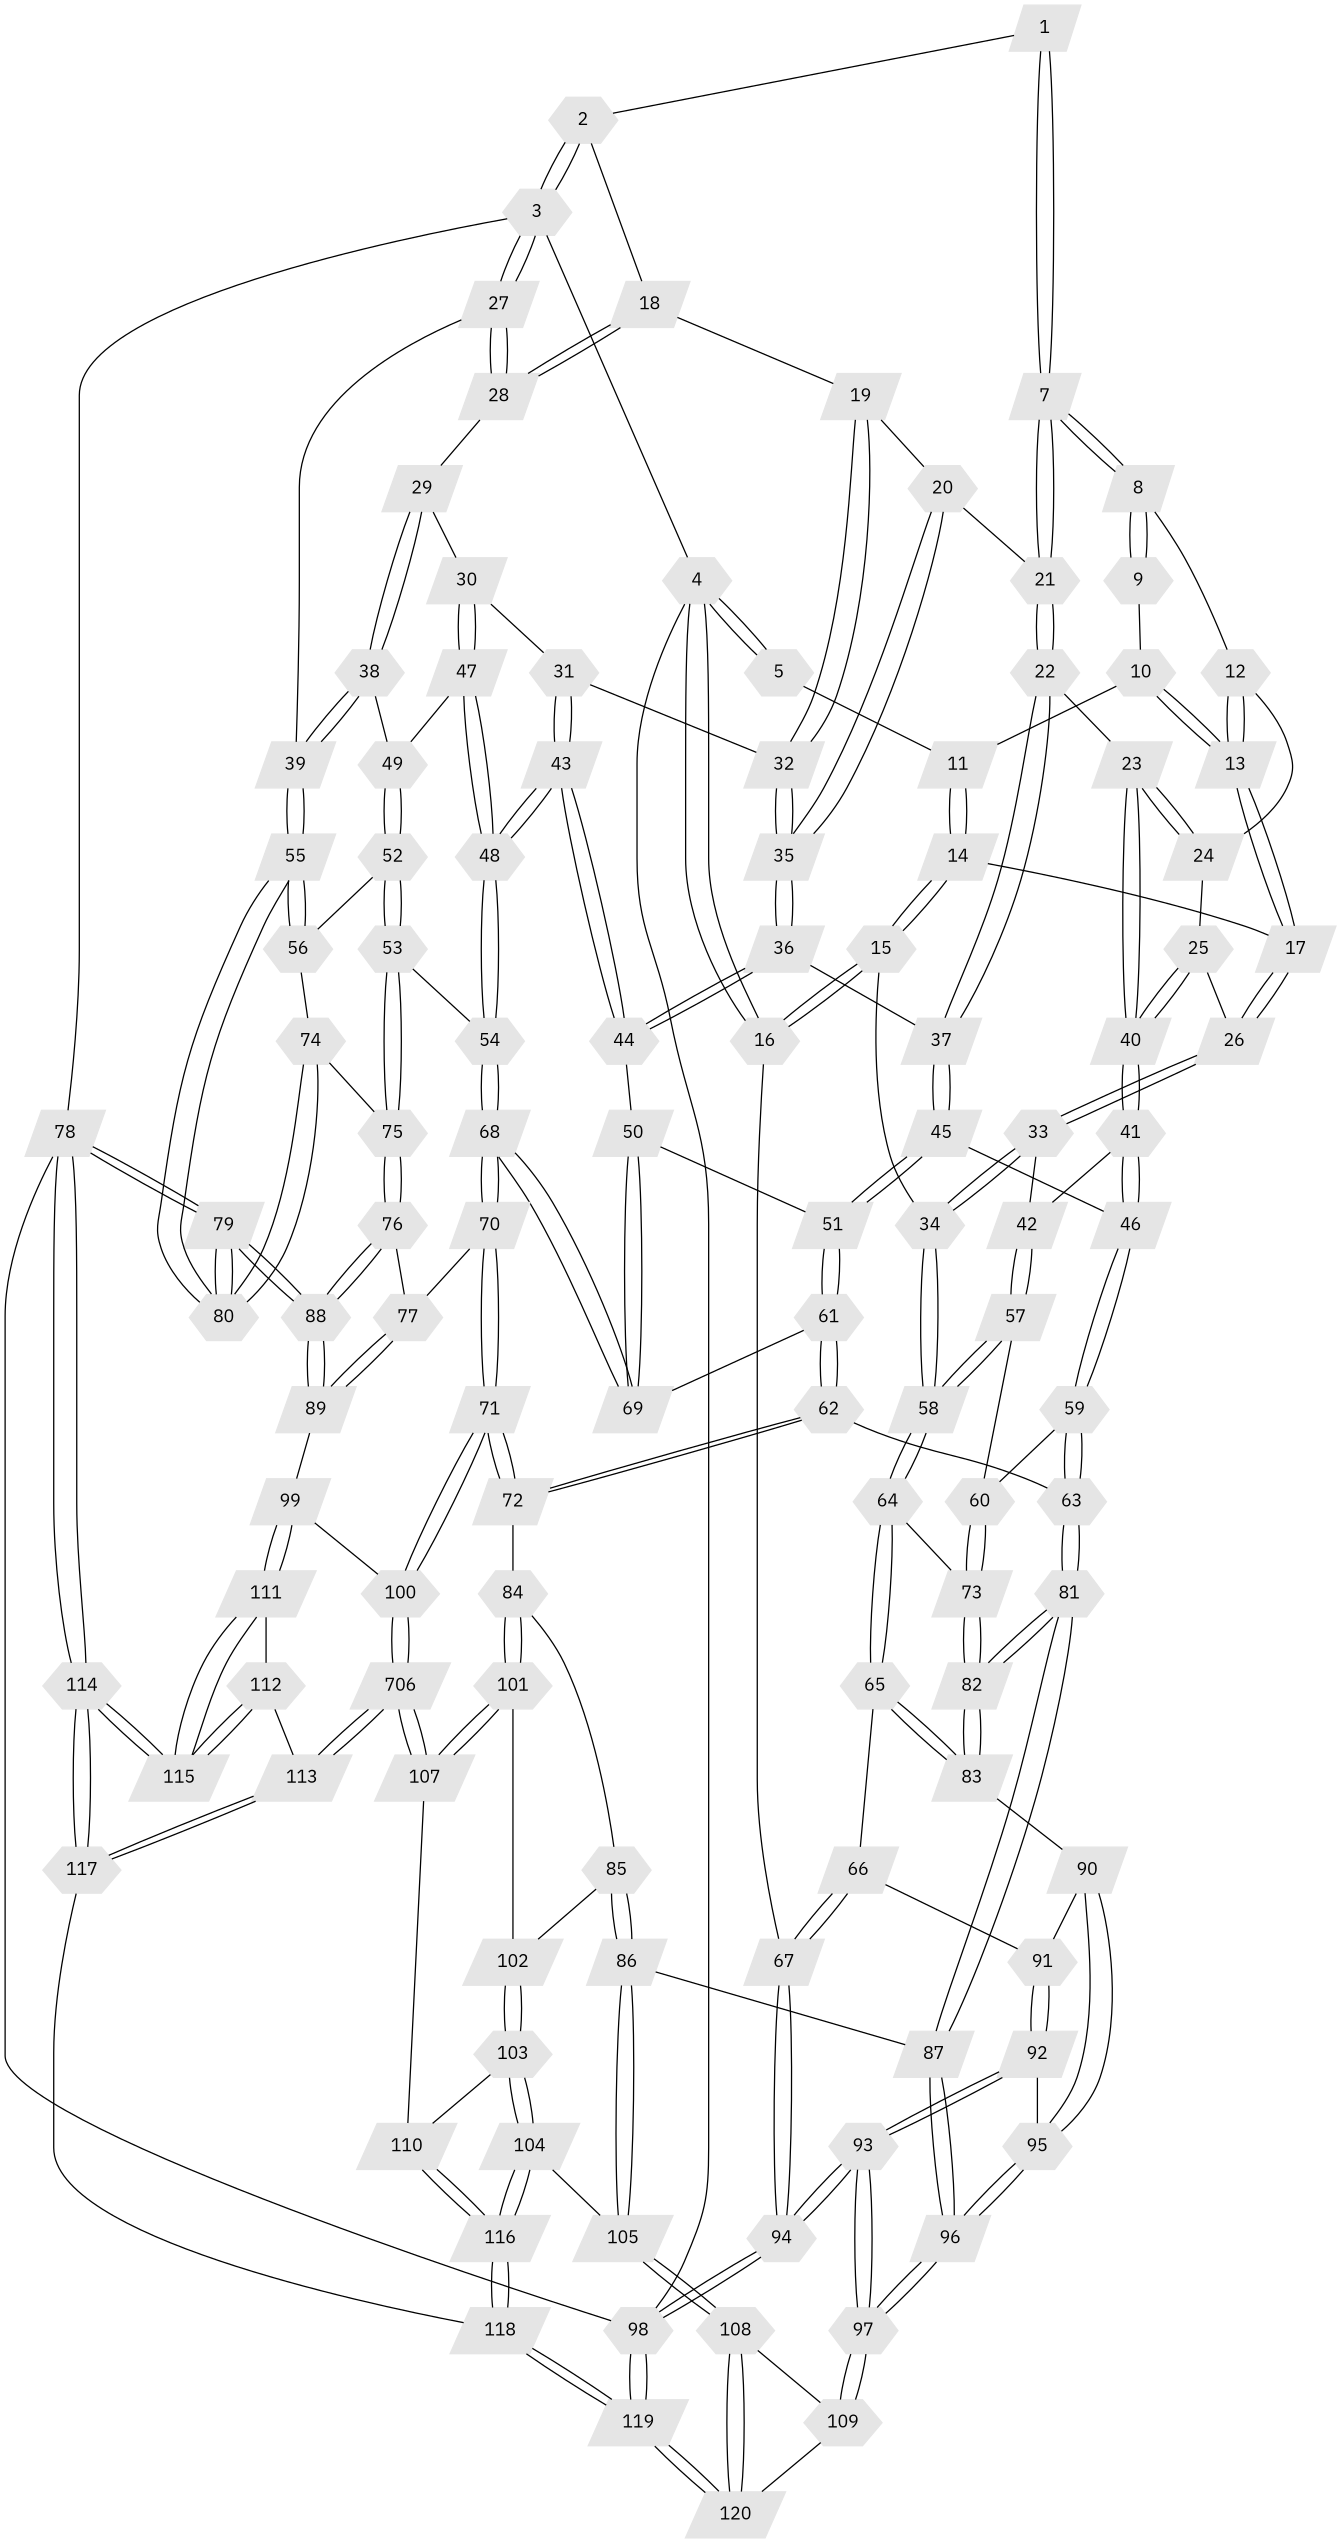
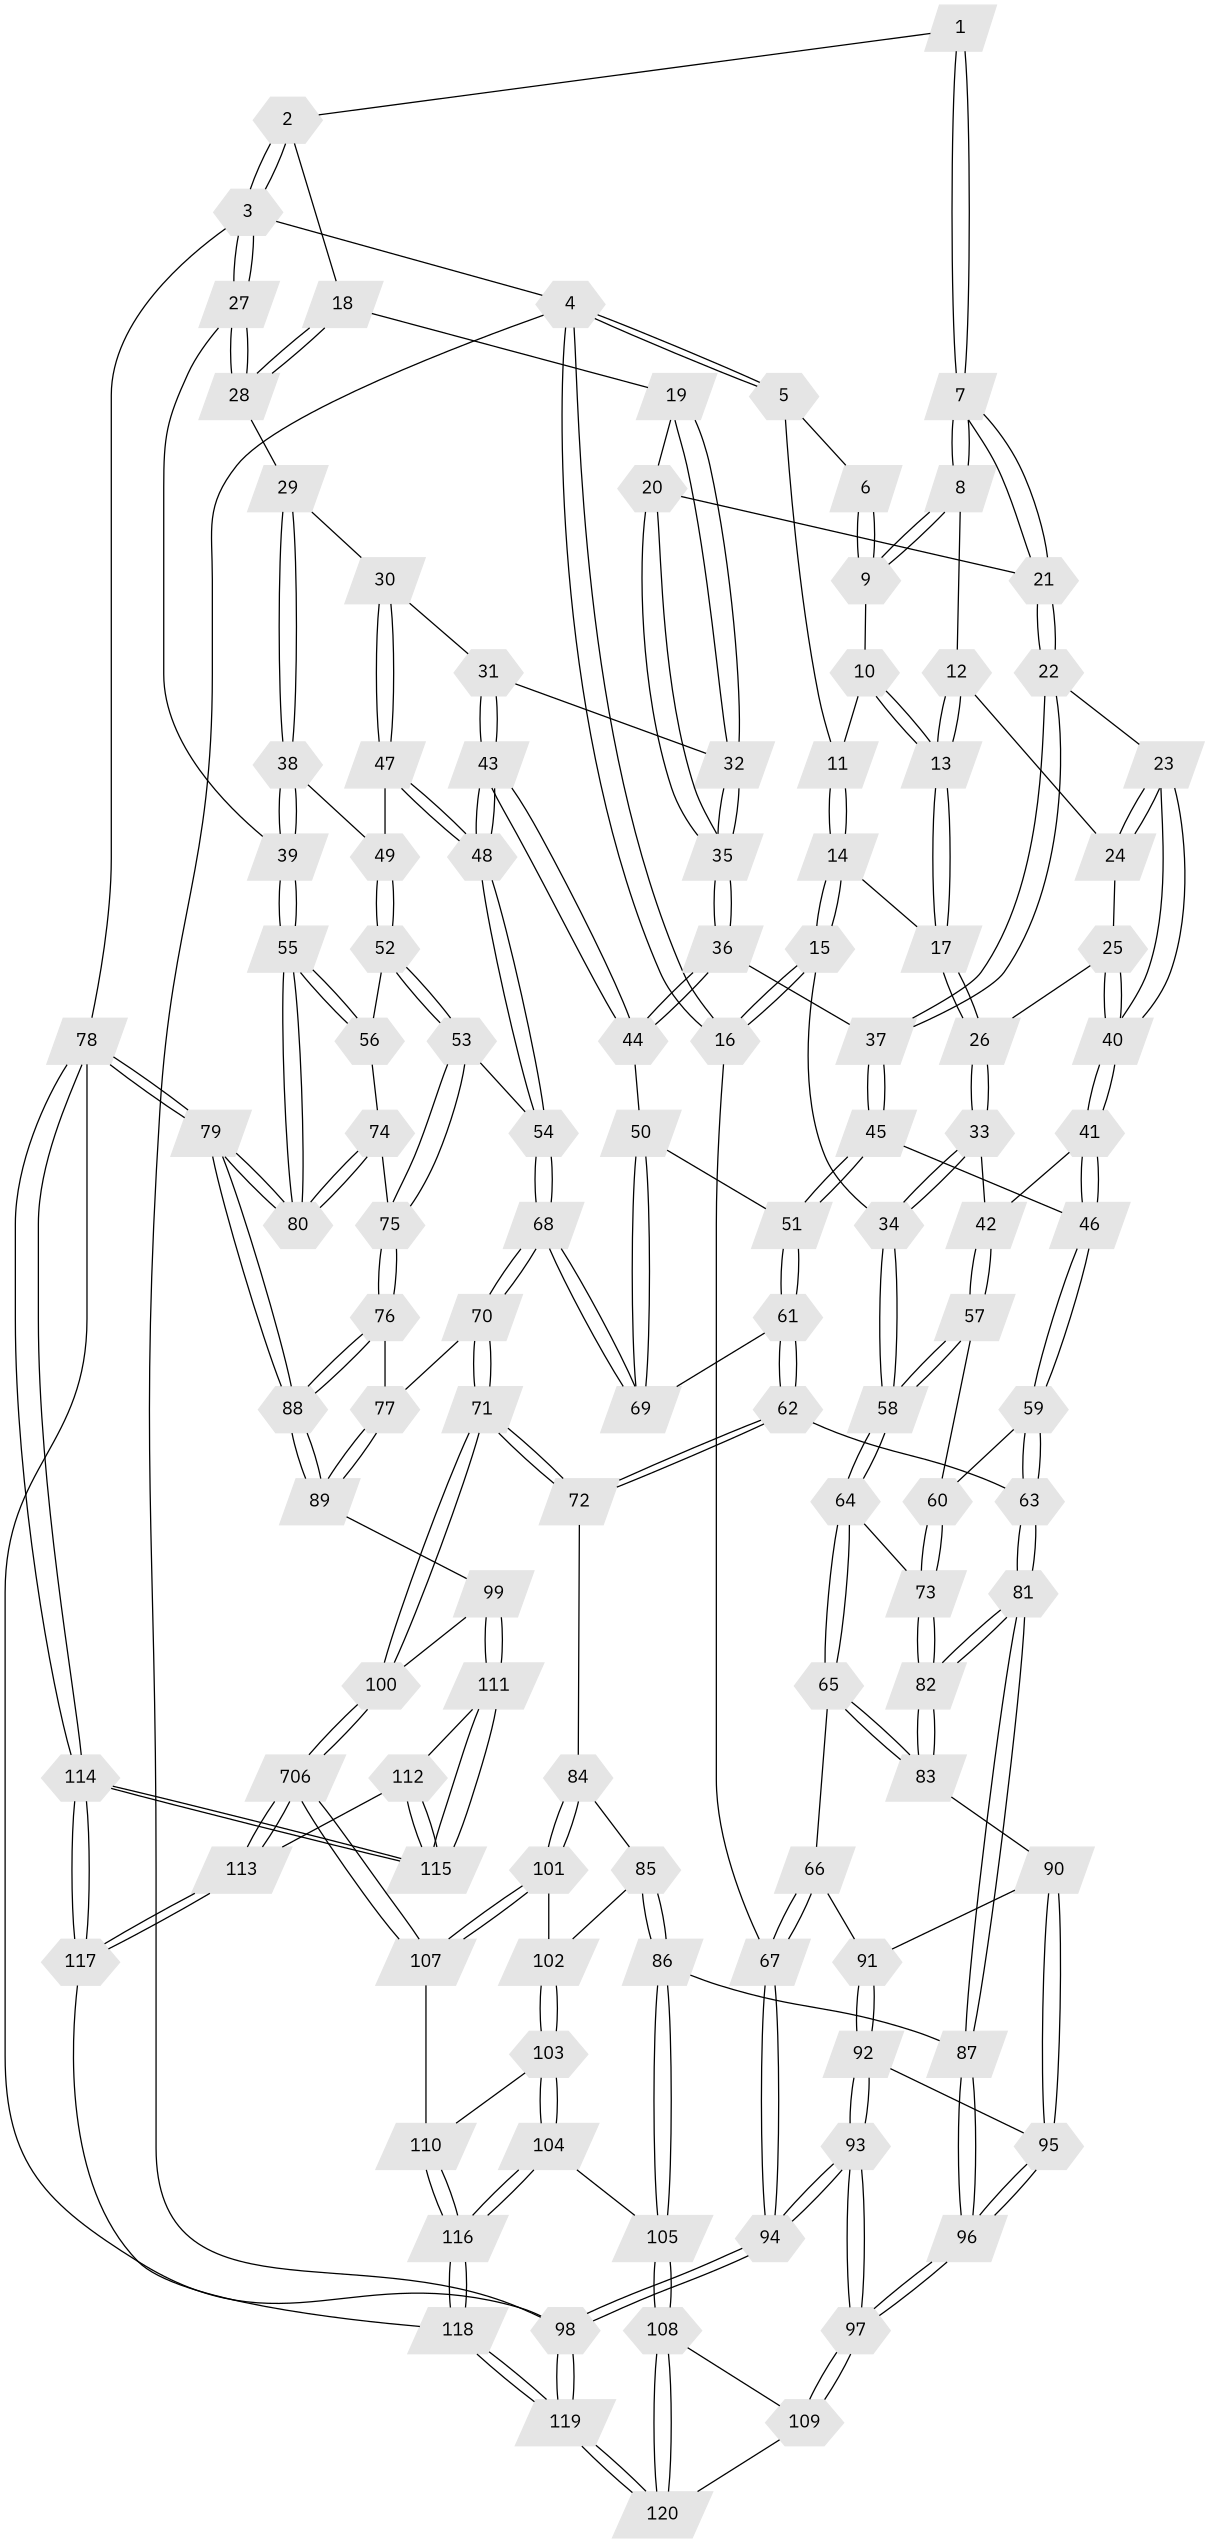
node "6": added
